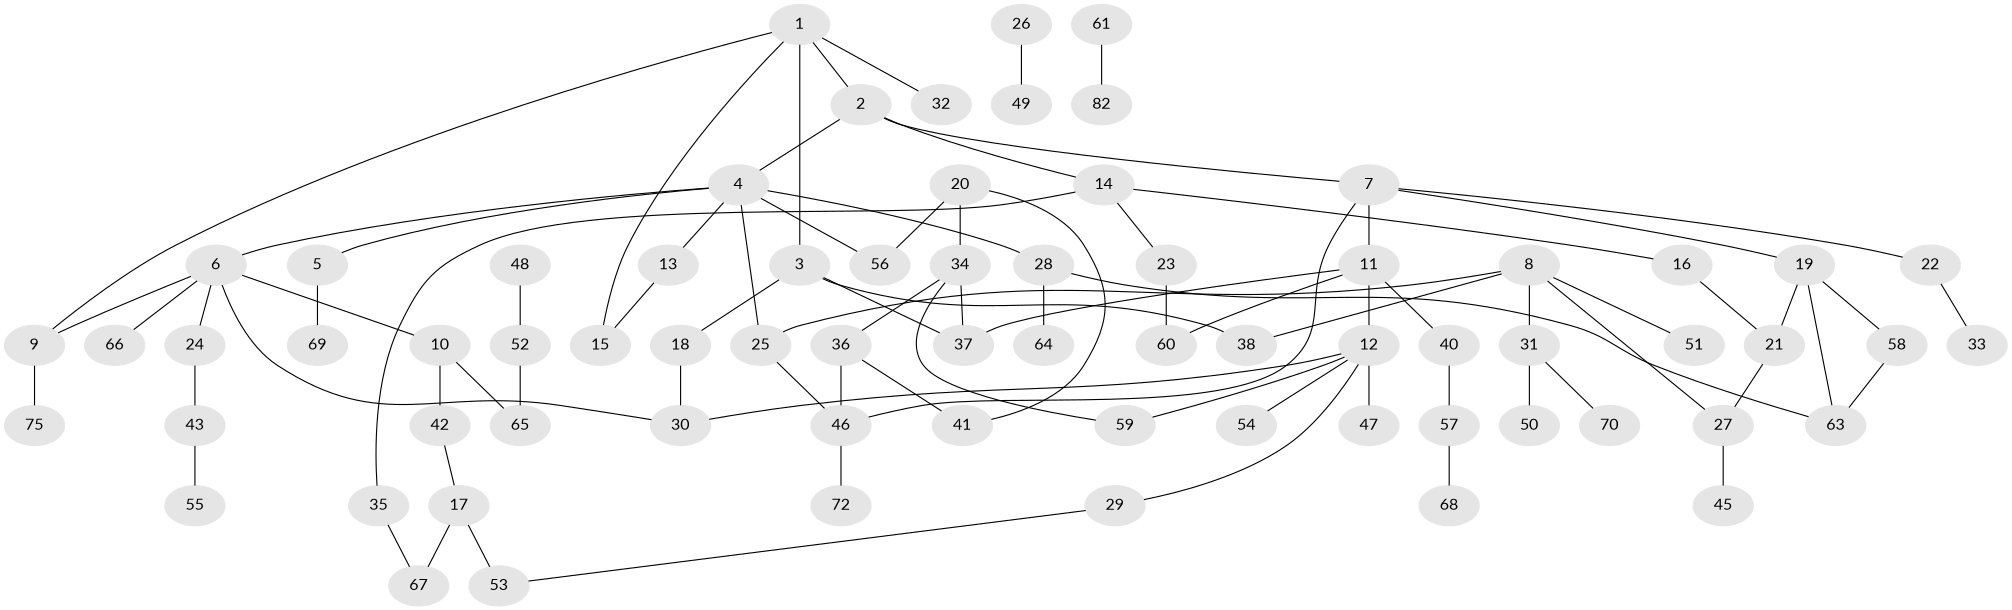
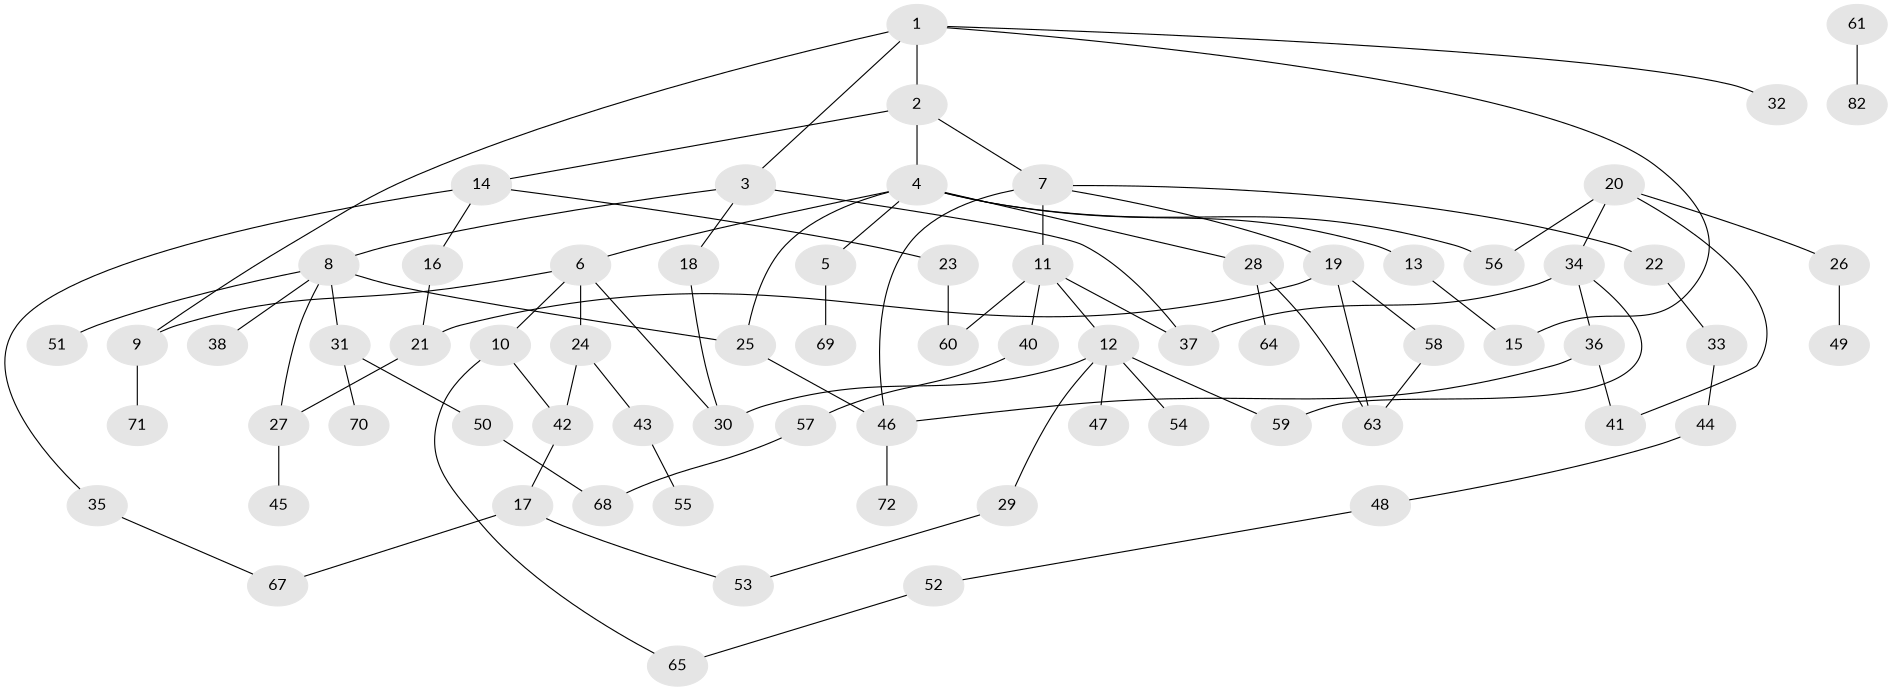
edge "20" -- "26": added
edge "3" -- "38": now "3" -- "8"
node "66": removed
edge "24" -- "42": added
node "75": label "75" -> "71"
node "44": added
edge "50" -- "68": added
